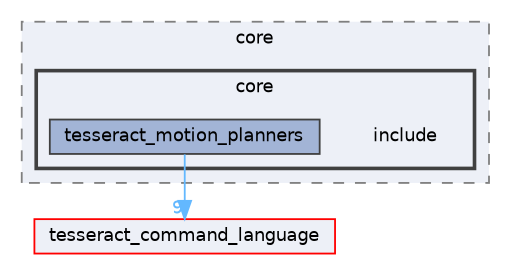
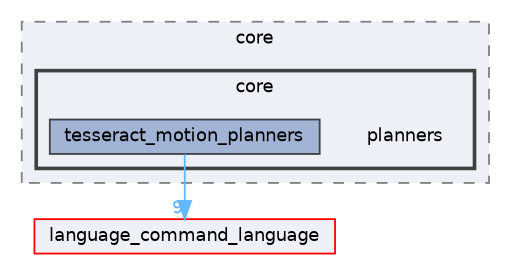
node "include": label "include" -> "planners"
node "tesseract_command_language": label "tesseract_command_language" -> "language_command_language"
